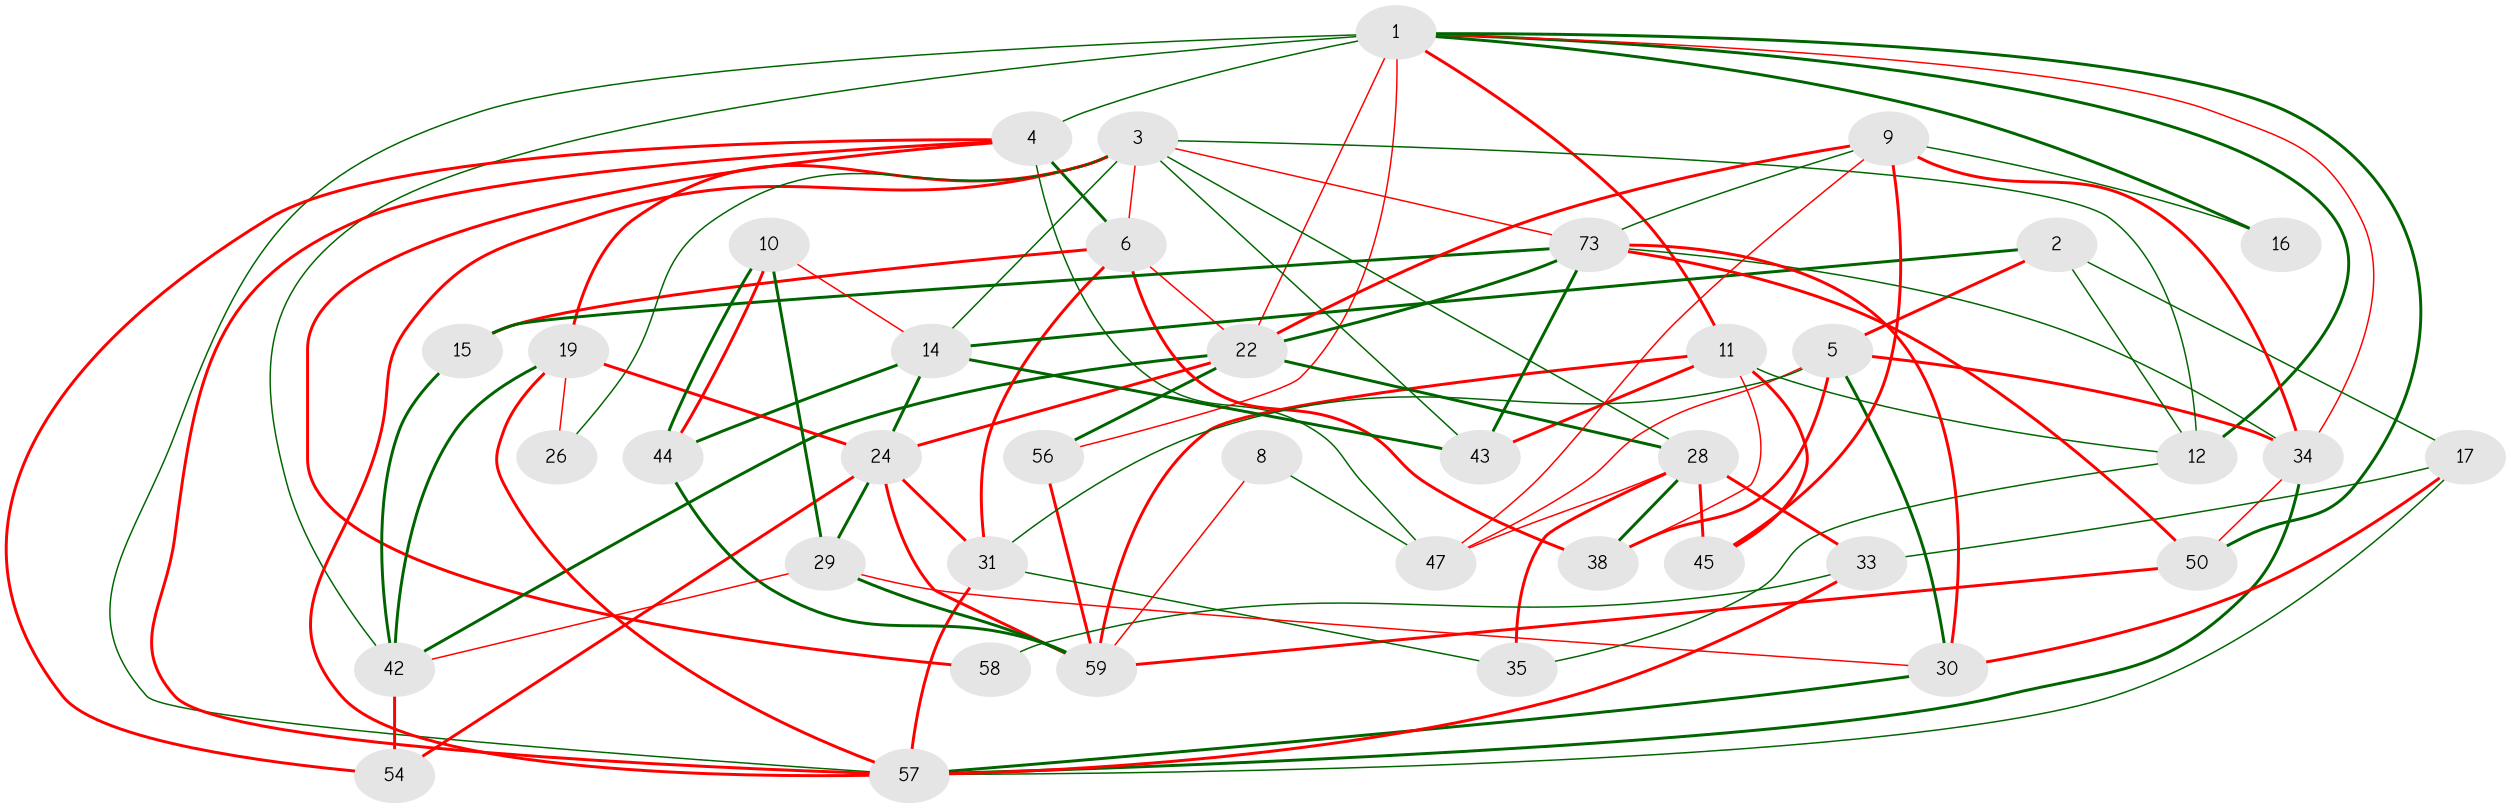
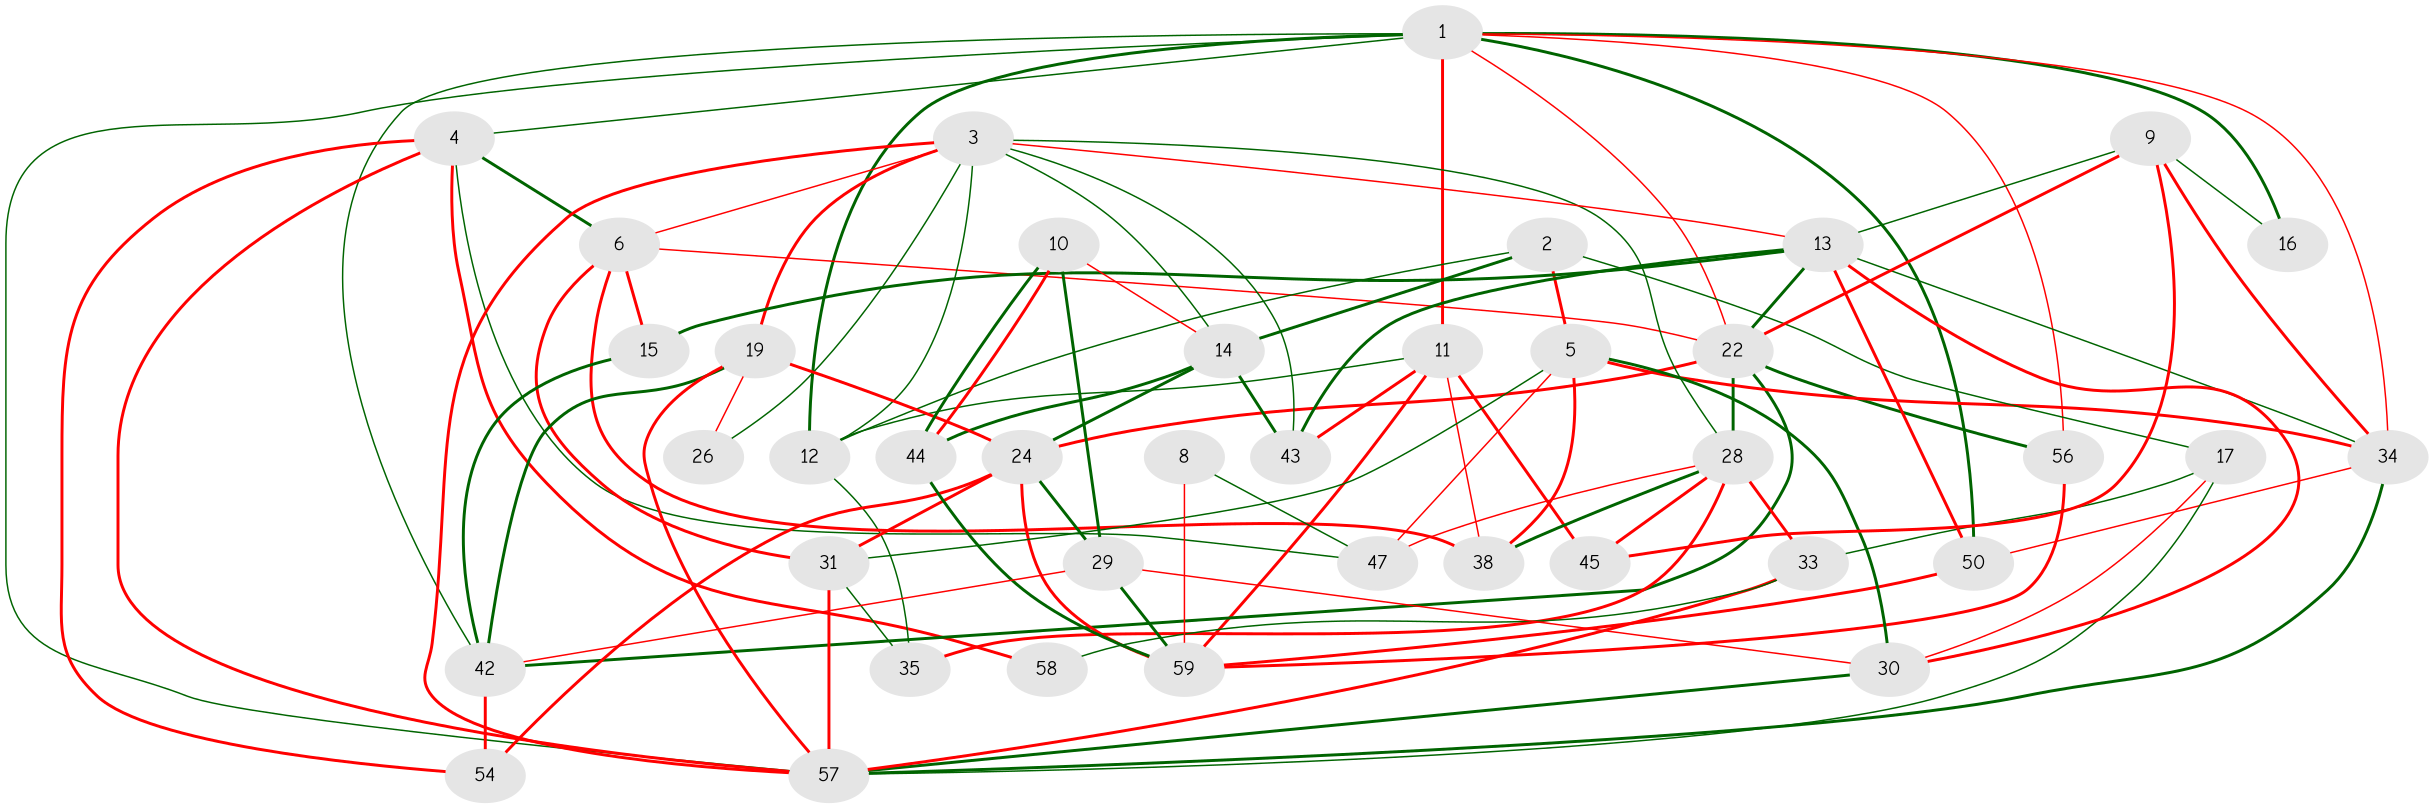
node "73": label "73" -> "13"
edge "9" -- "47": removed
edge "17" -- "30": style bold -> solid
